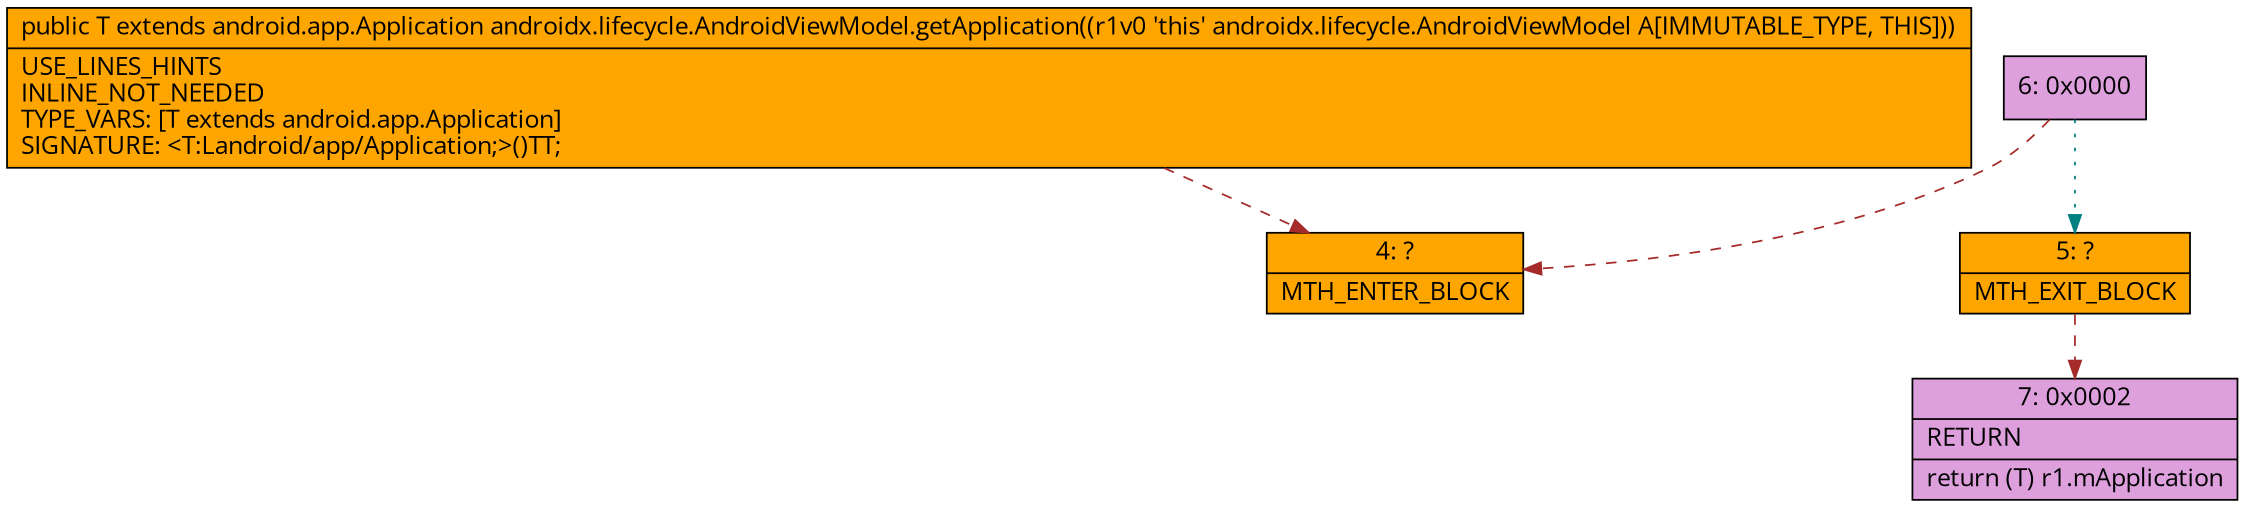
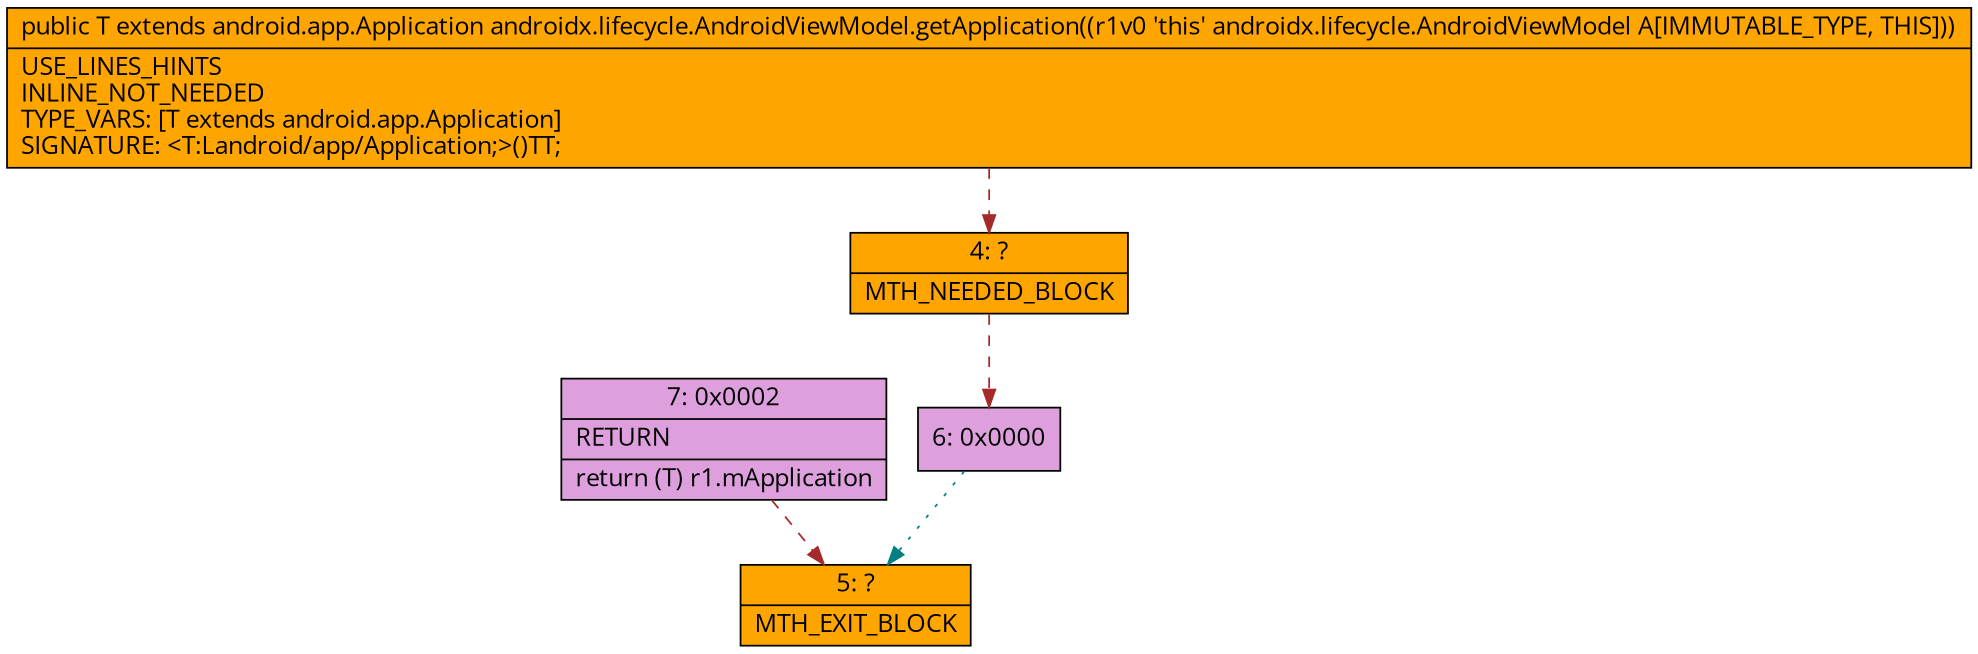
edge "6: 0x0000" -> "4: ?": reversed
node "4: ?": text "MTH_ENTER_BLOCK" -> "MTH_NEEDED_BLOCK"
edge "5: ?" -> "7: 0x0002": reversed
